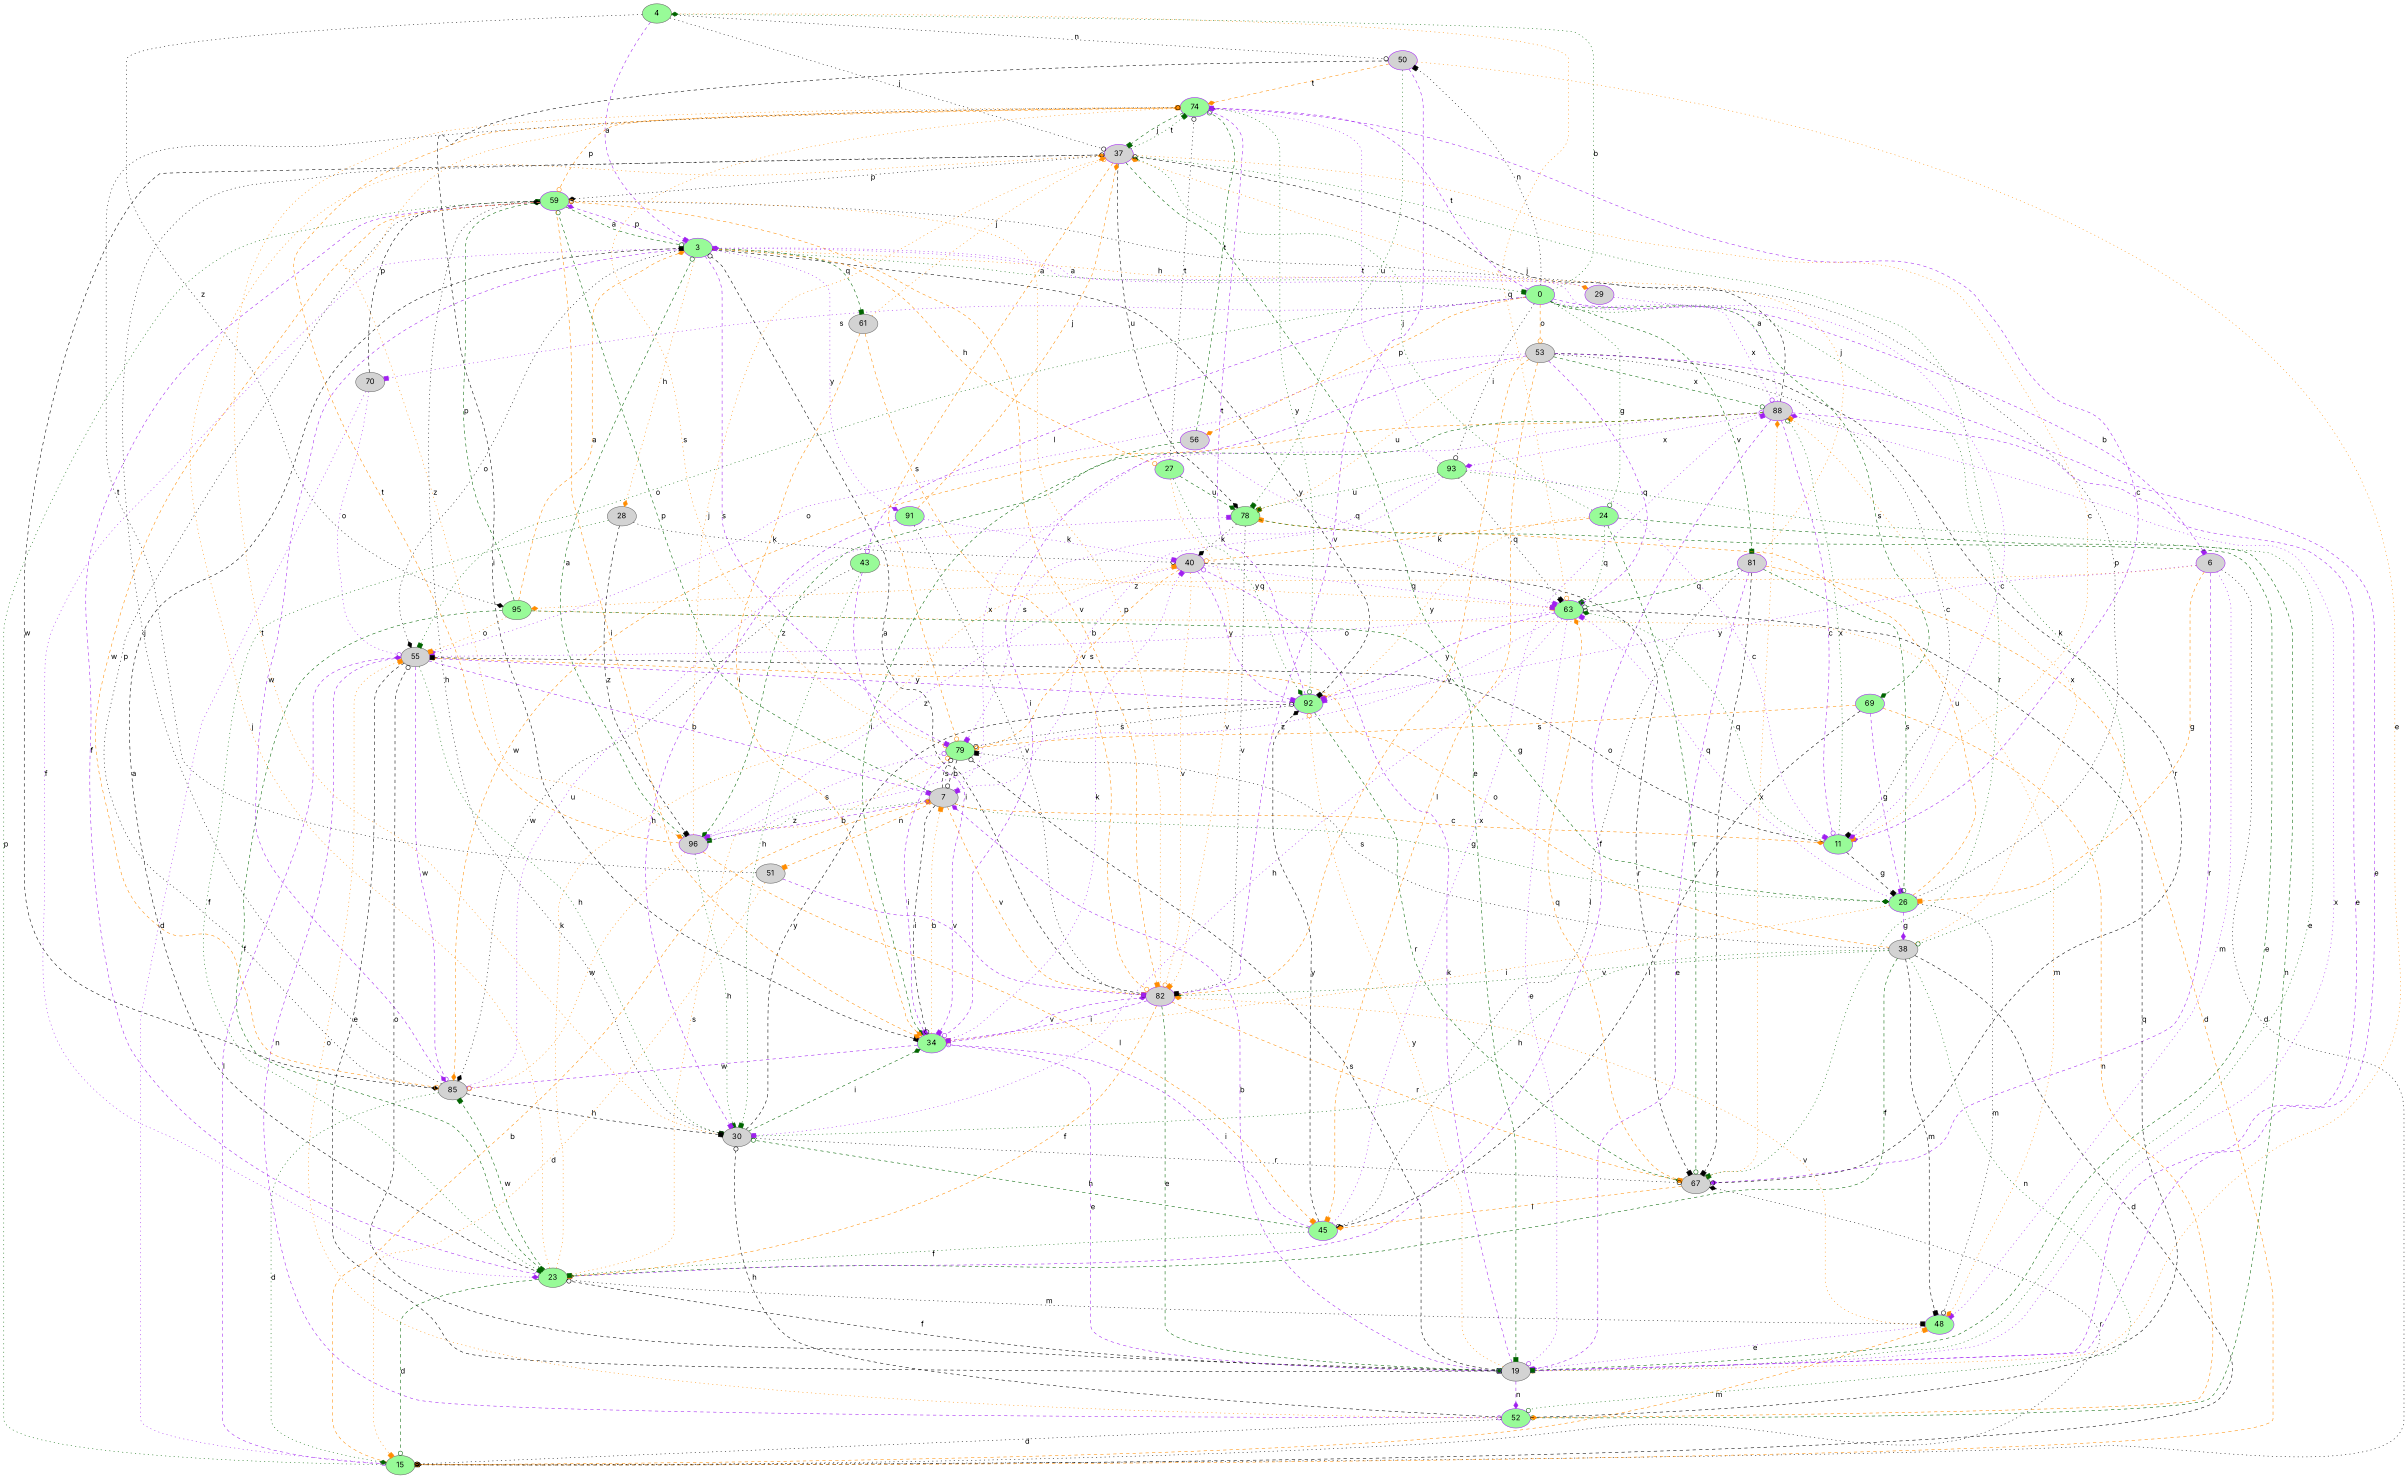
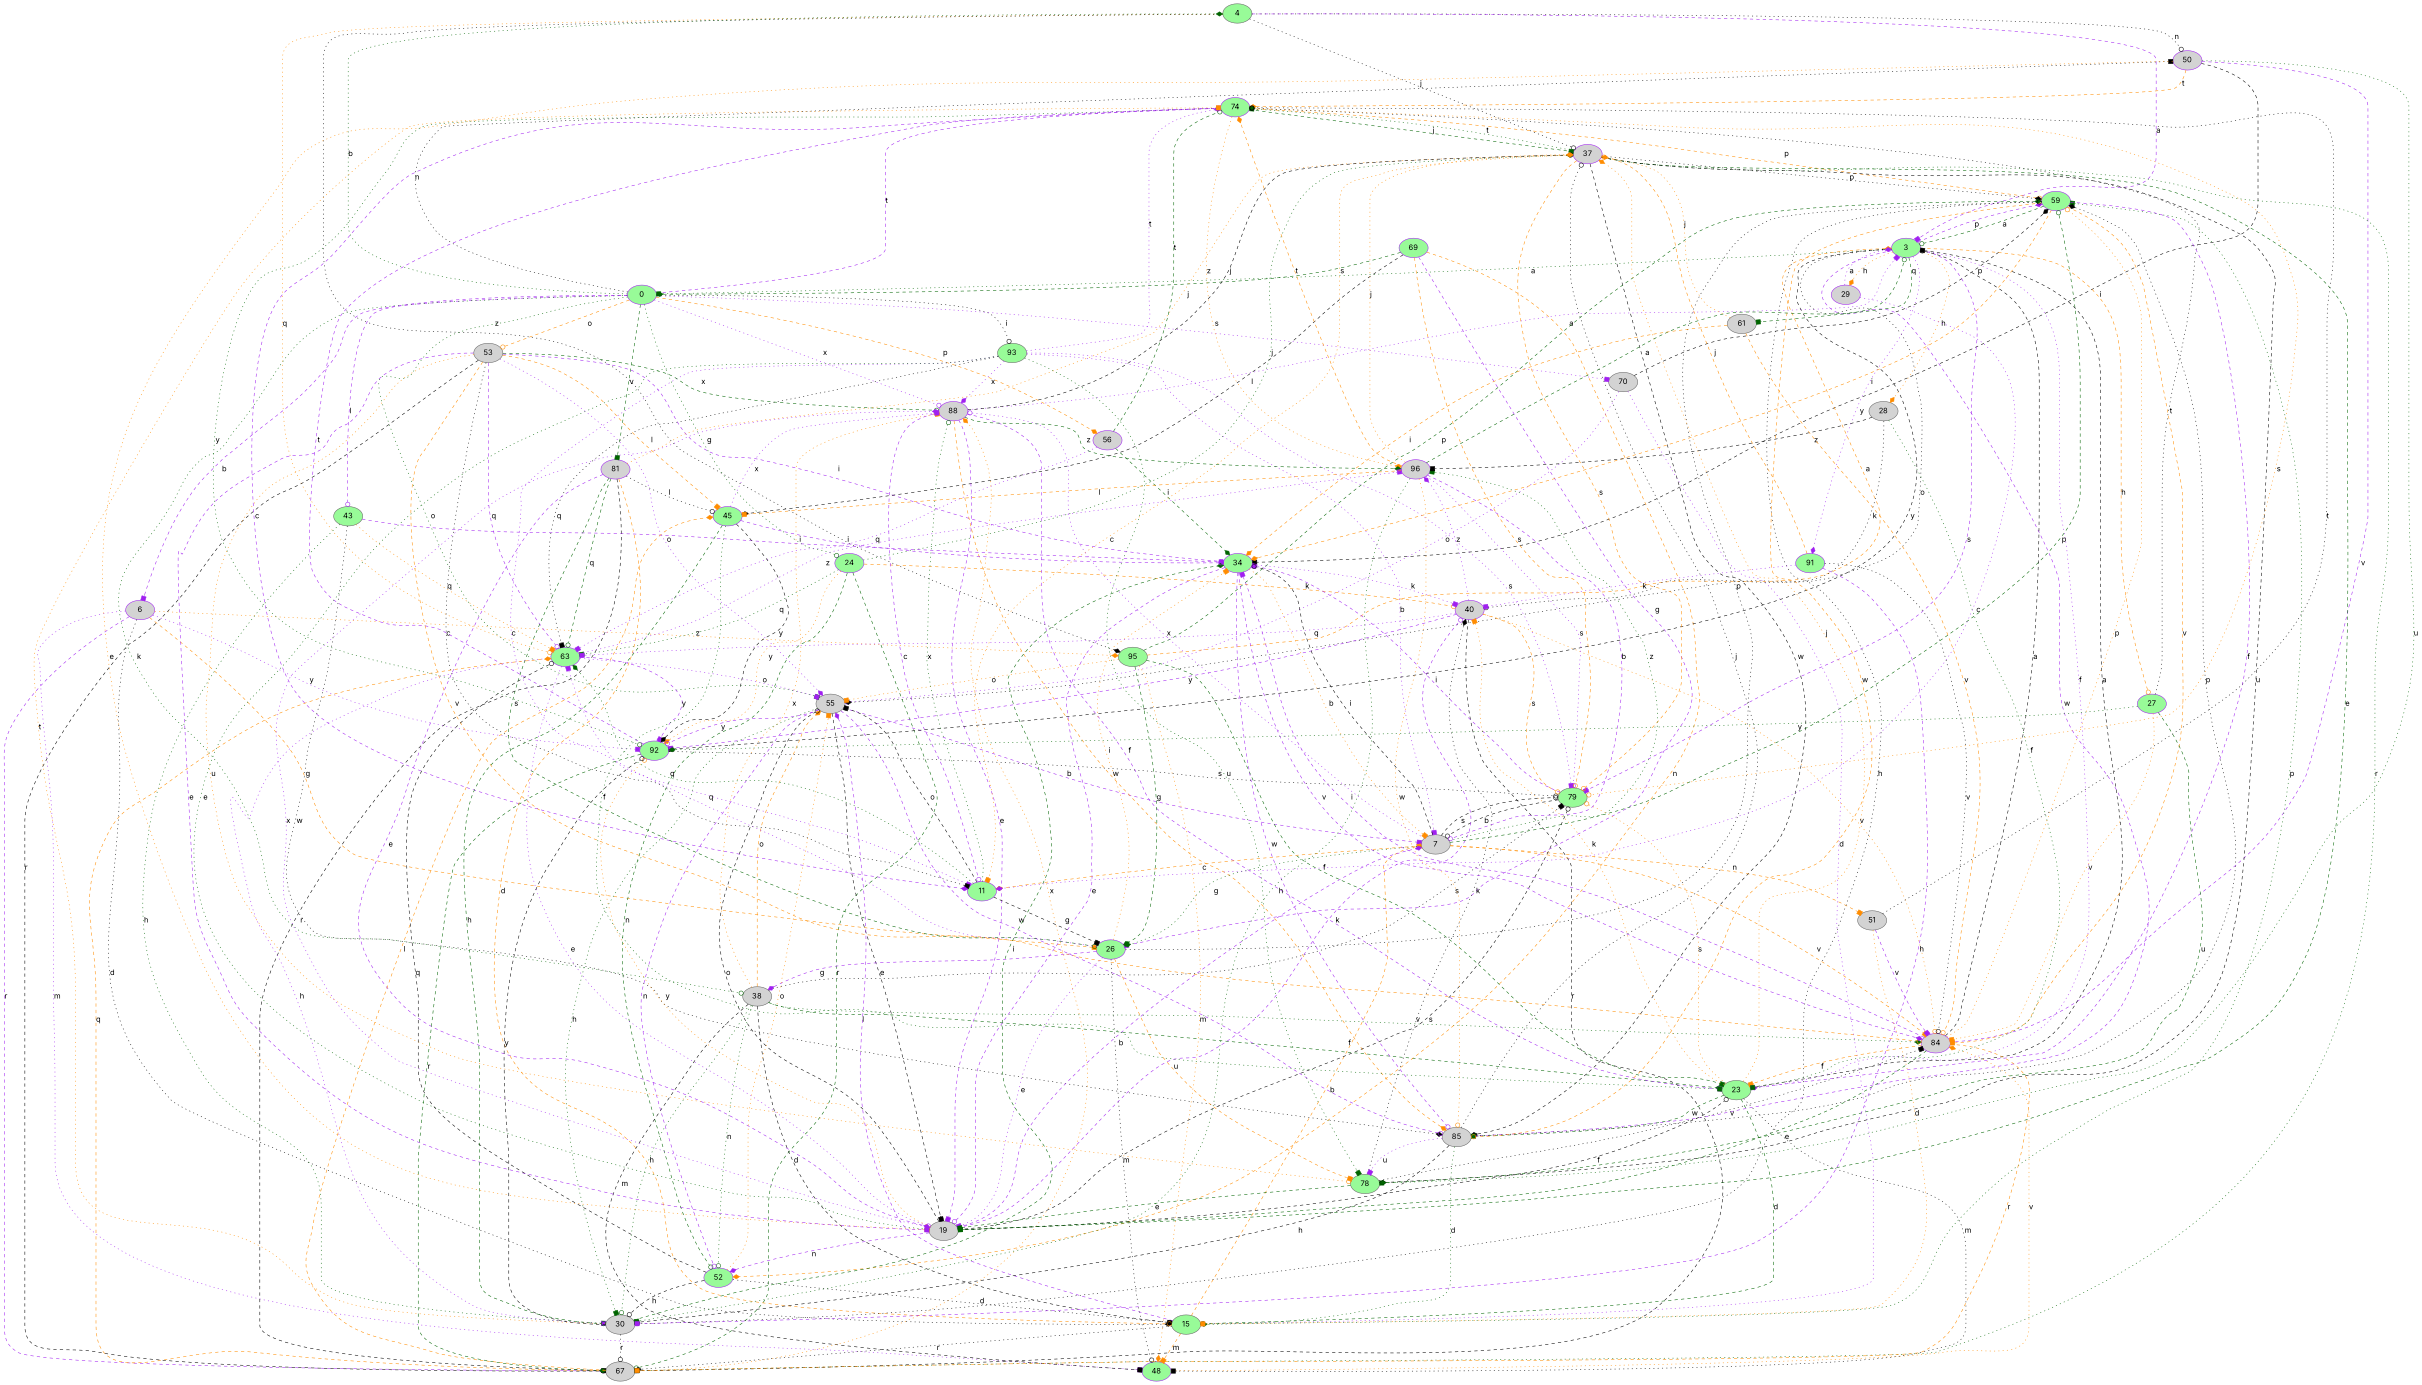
edge "0" -> "69": reversed
edge "88" -> "93": reversed
node "82": label "82" -> "84"
edge "48" -> "19": now "26" -> "19"
